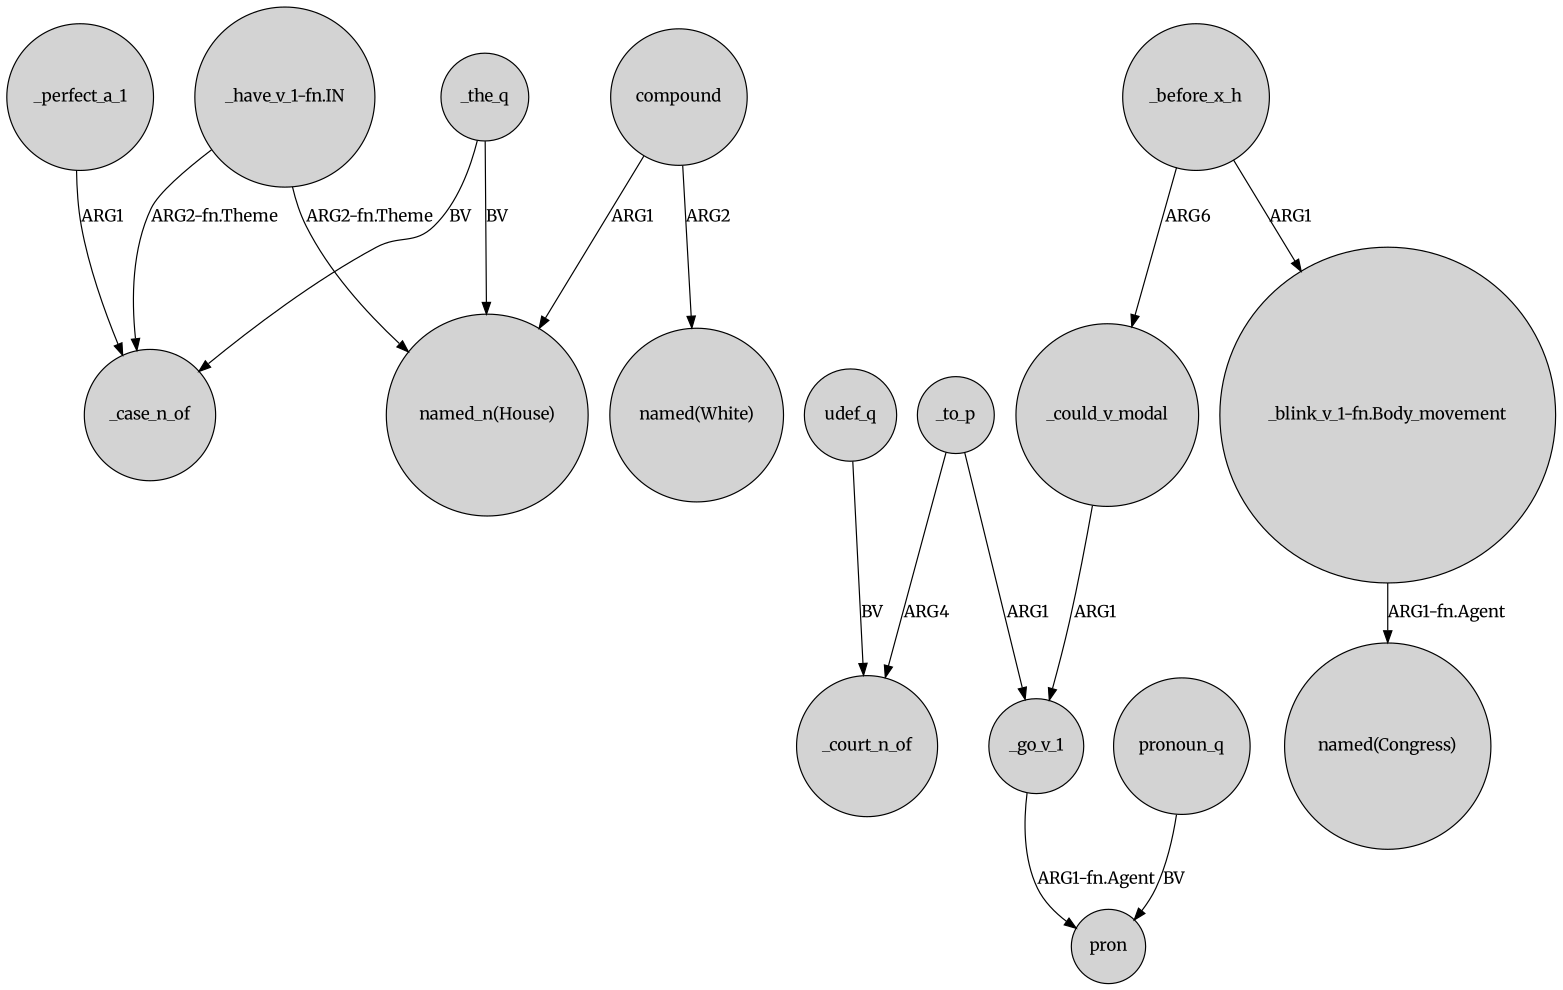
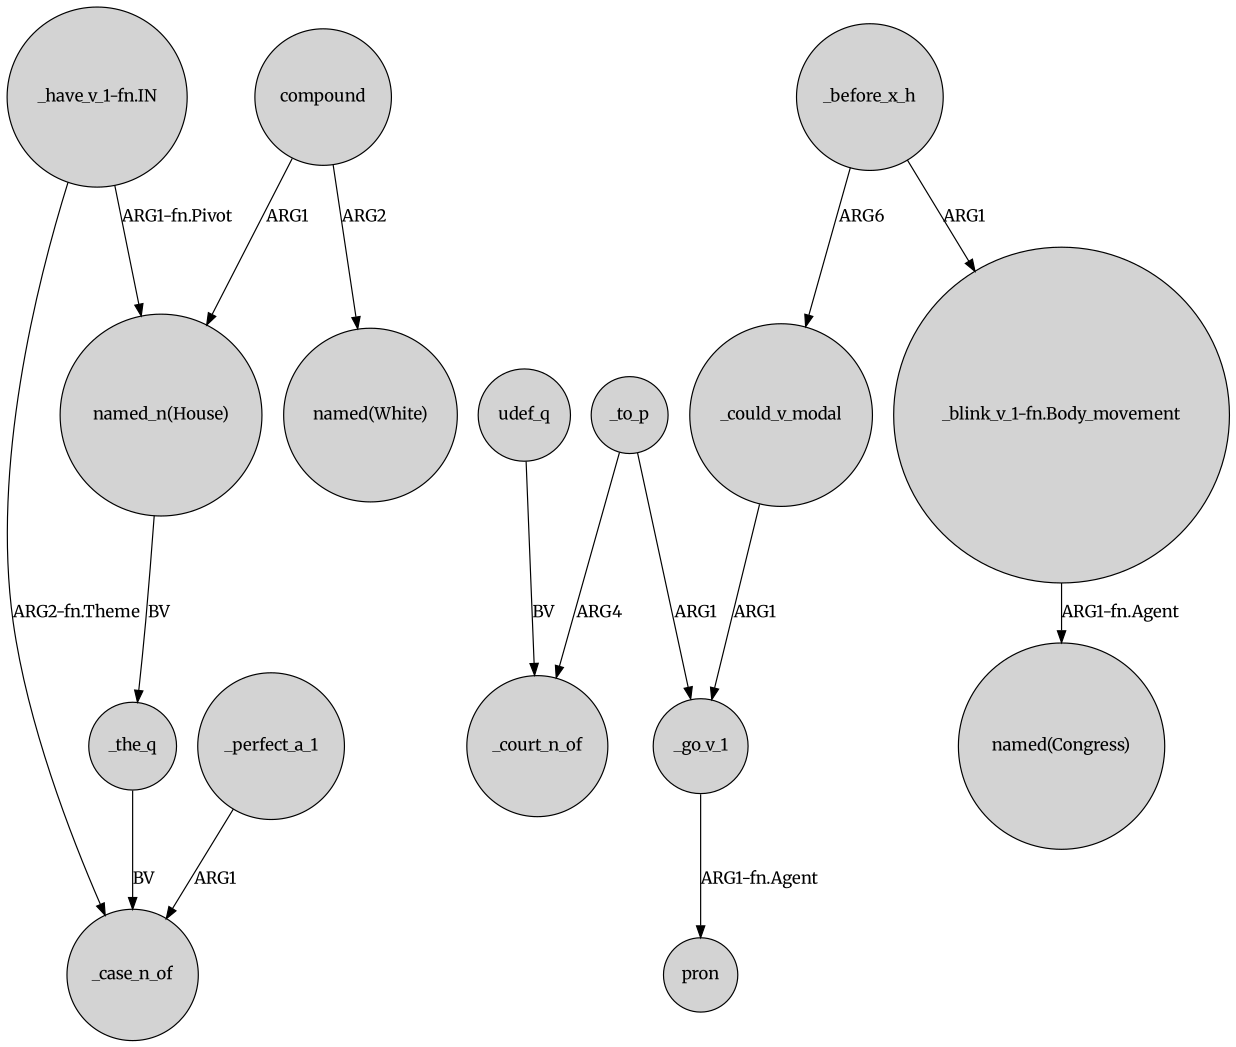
edge "_have_v_1-fn.IN" -> "named_n(House)": label "ARG2-fn.Theme" -> "ARG1-fn.Pivot"
edge "_the_q" -> "named_n(House)": reversed
node "pronoun_q": removed
